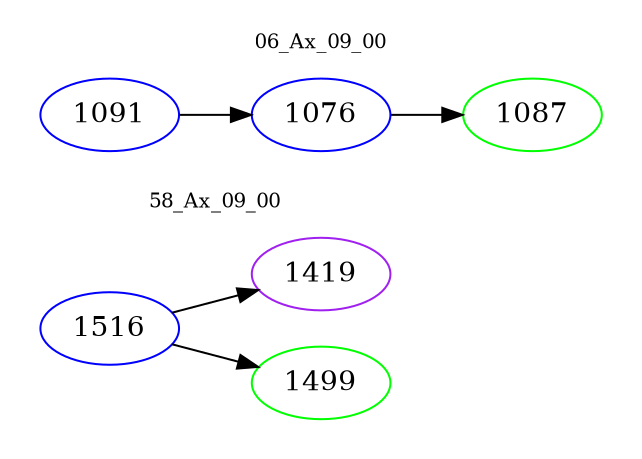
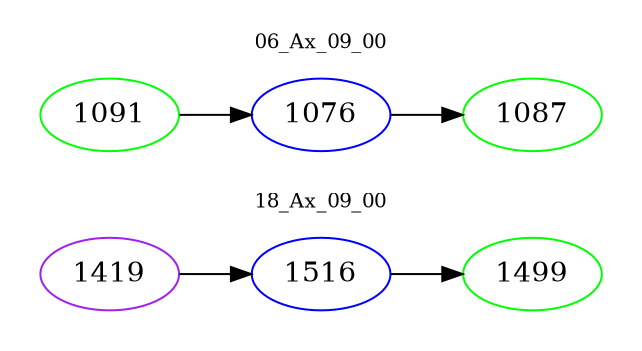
node "1091": color blue -> green
cluster "58_Ax_09_00": label "58_Ax_09_00" -> "18_Ax_09_00"
edge "1516" -> "1419": reversed
